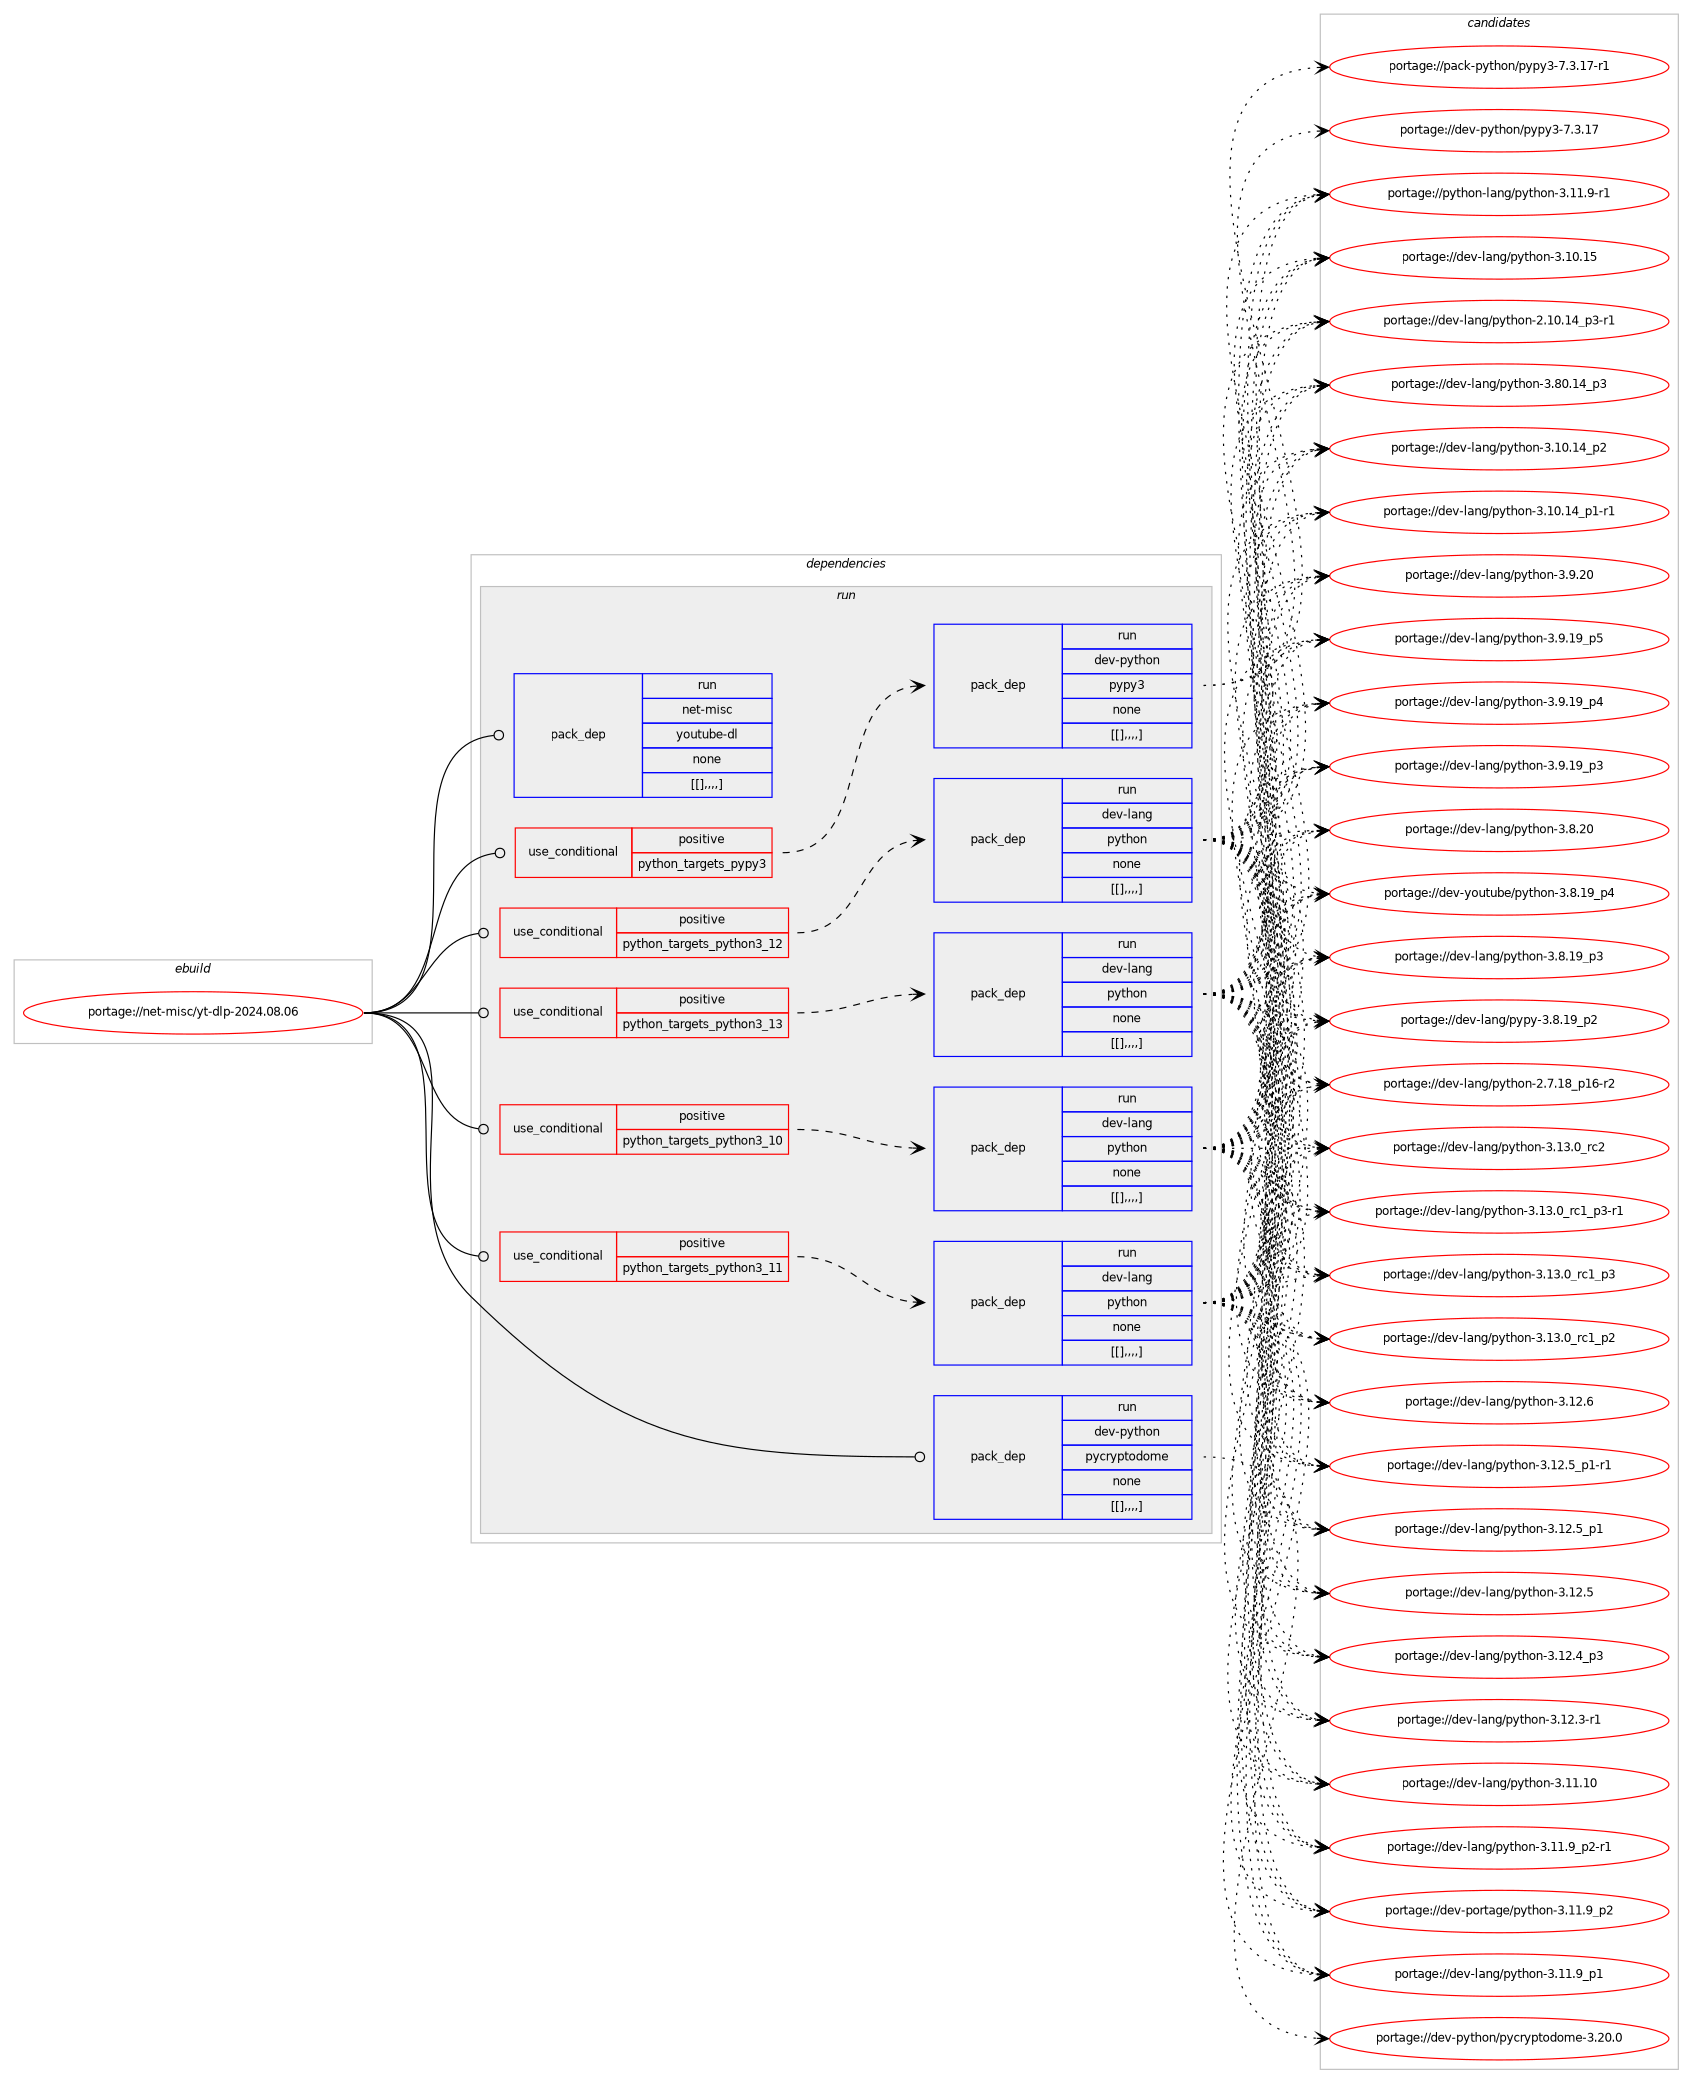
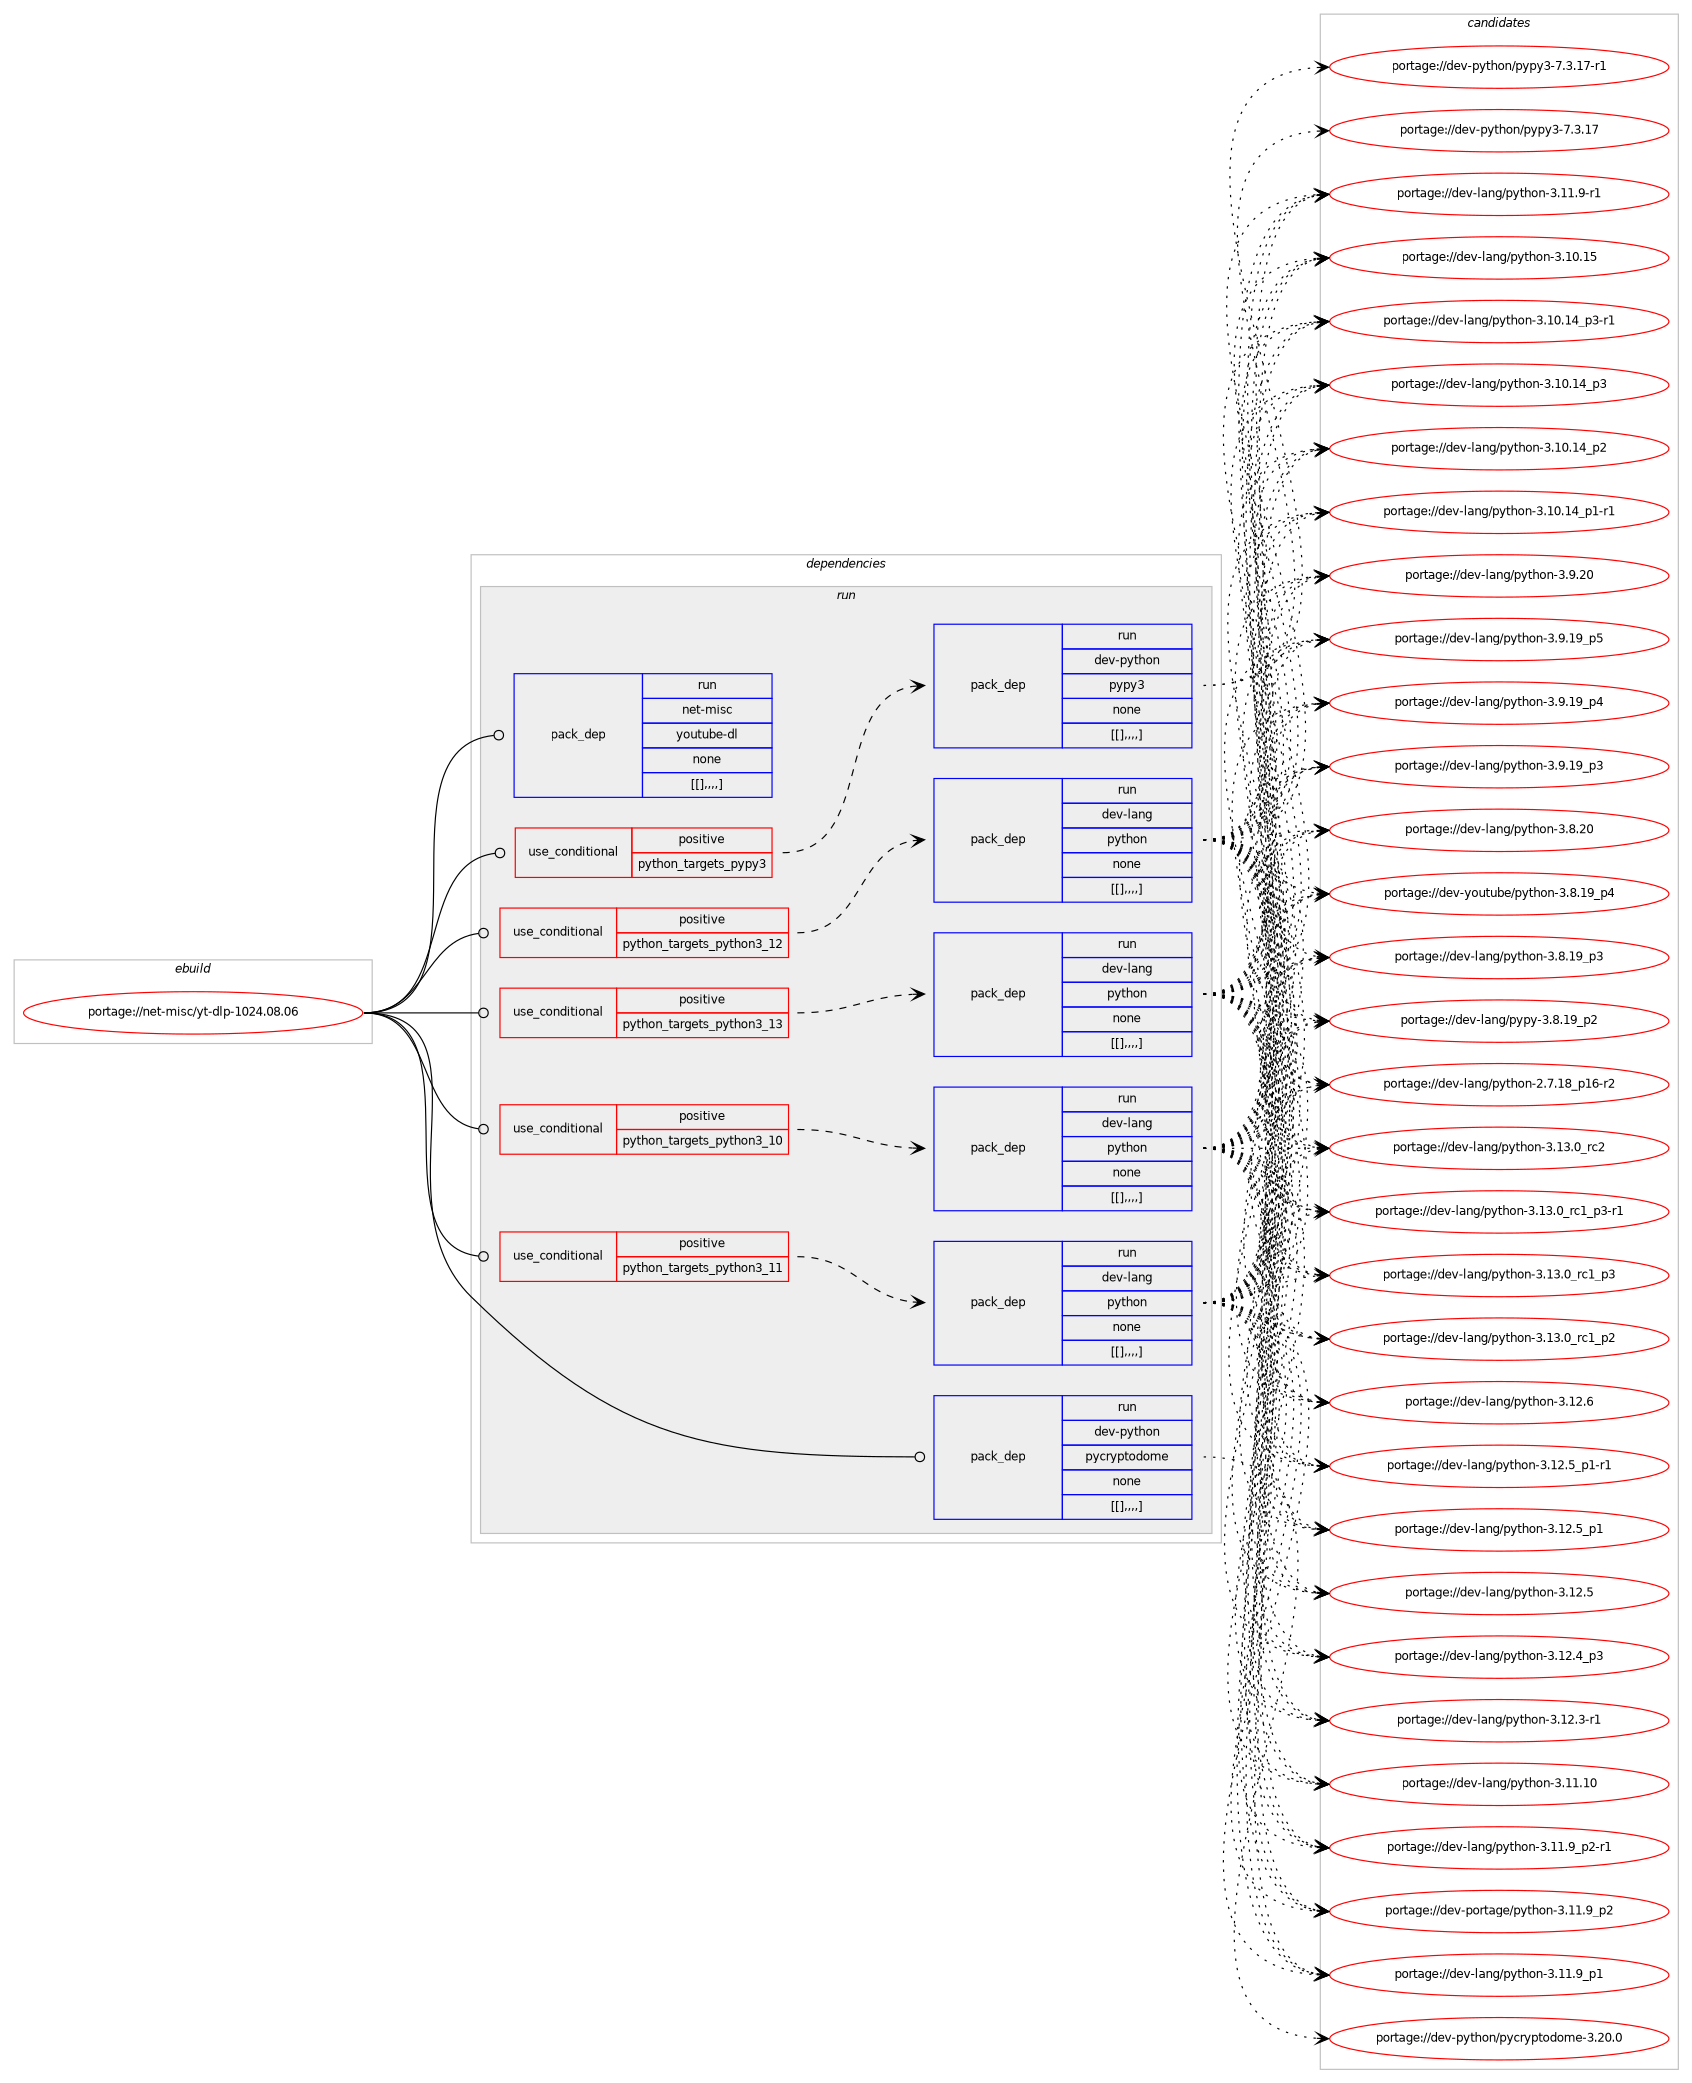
node "portage://pack-python/pypy3-7.3.17-r1": label "portage://pack-python/pypy3-7.3.17-r1" -> "portage://dev-python/pypy3-7.3.17-r1"
node "portage://python-lang/python-3.11.9-r1": label "portage://python-lang/python-3.11.9-r1" -> "portage://dev-lang/python-3.11.9-r1"
node "portage://dev-lang/python-2.10.14_p3-r1": label "portage://dev-lang/python-2.10.14_p3-r1" -> "portage://dev-lang/python-3.10.14_p3-r1"
node "portage://dev-lang/python-3.80.14_p3": label "portage://dev-lang/python-3.80.14_p3" -> "portage://dev-lang/python-3.10.14_p3"
node "portage://net-misc/yt-dlp-2024.08.06": label "portage://net-misc/yt-dlp-2024.08.06" -> "portage://net-misc/yt-dlp-1024.08.06"
